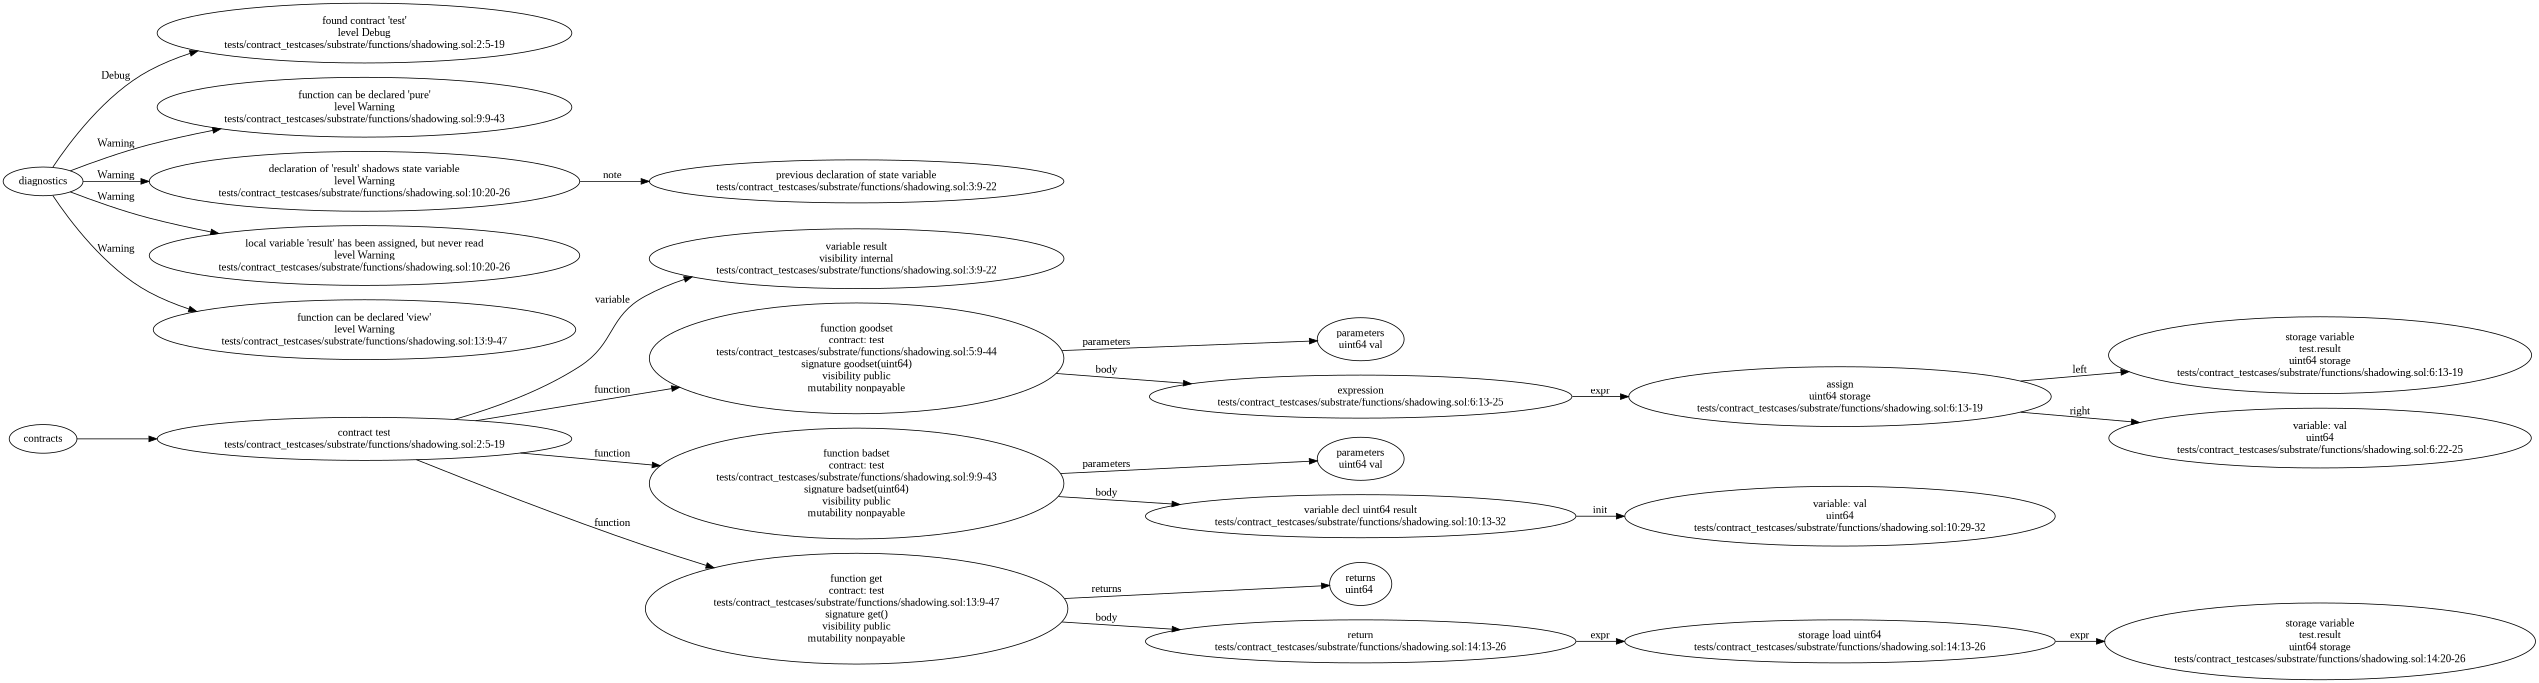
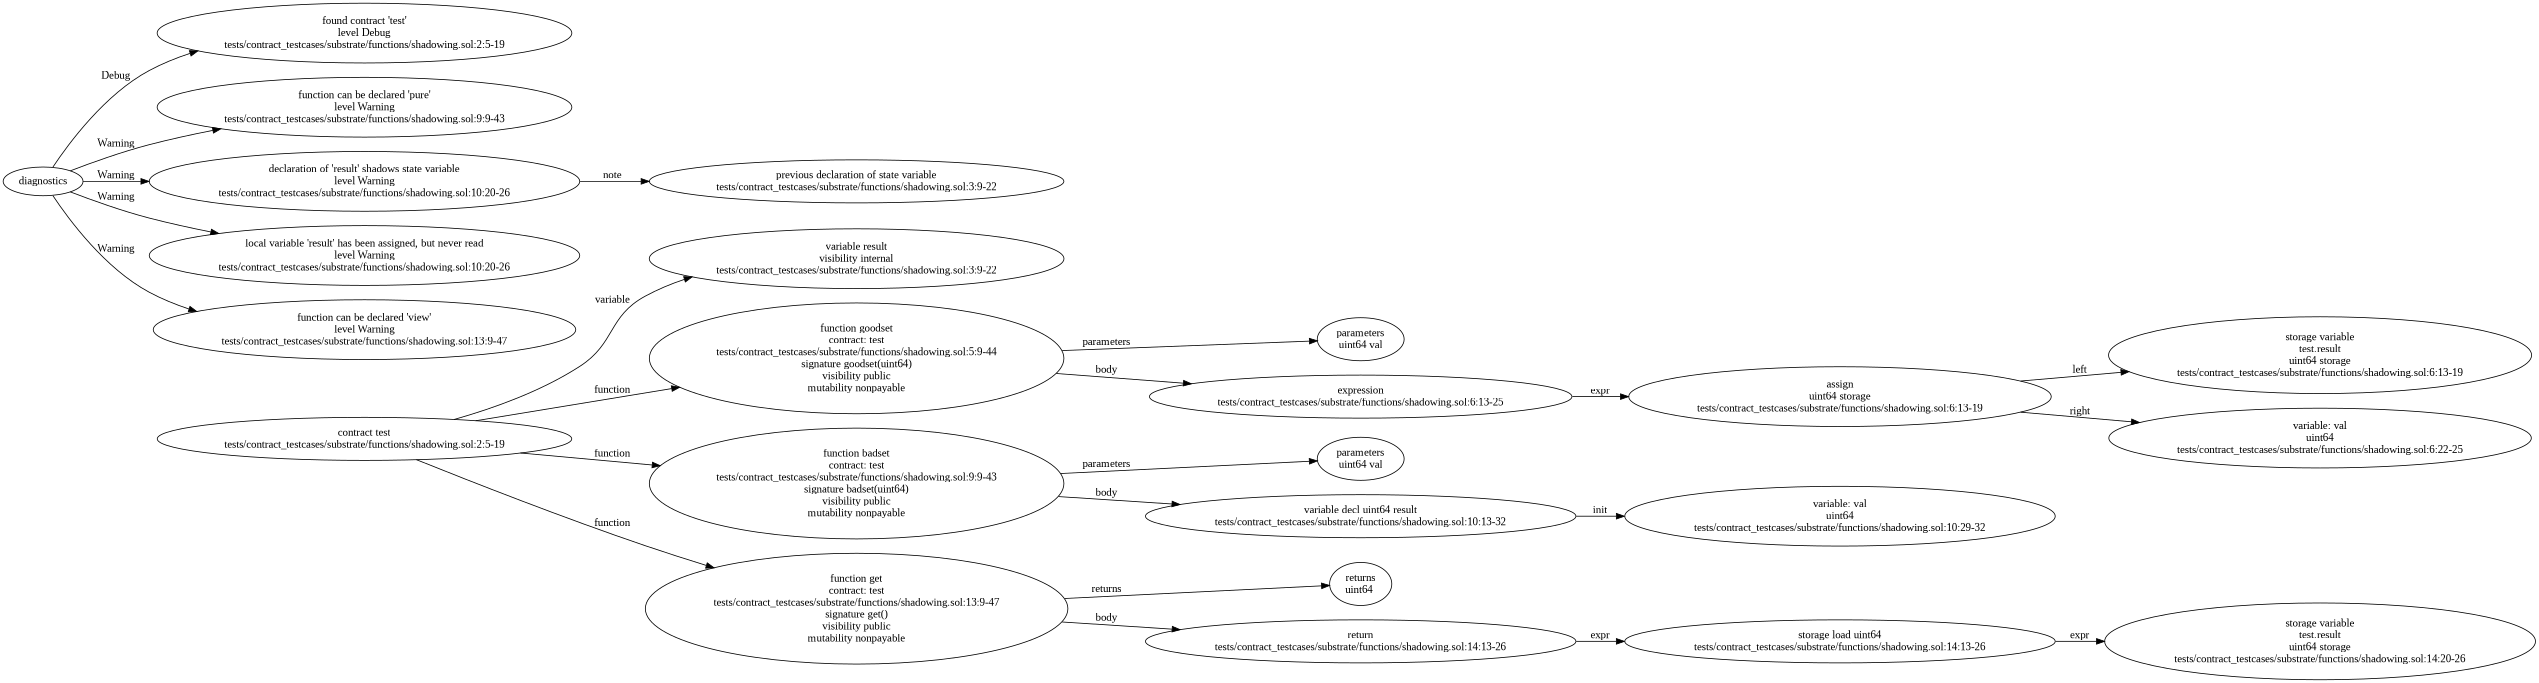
node "contracts": removed
